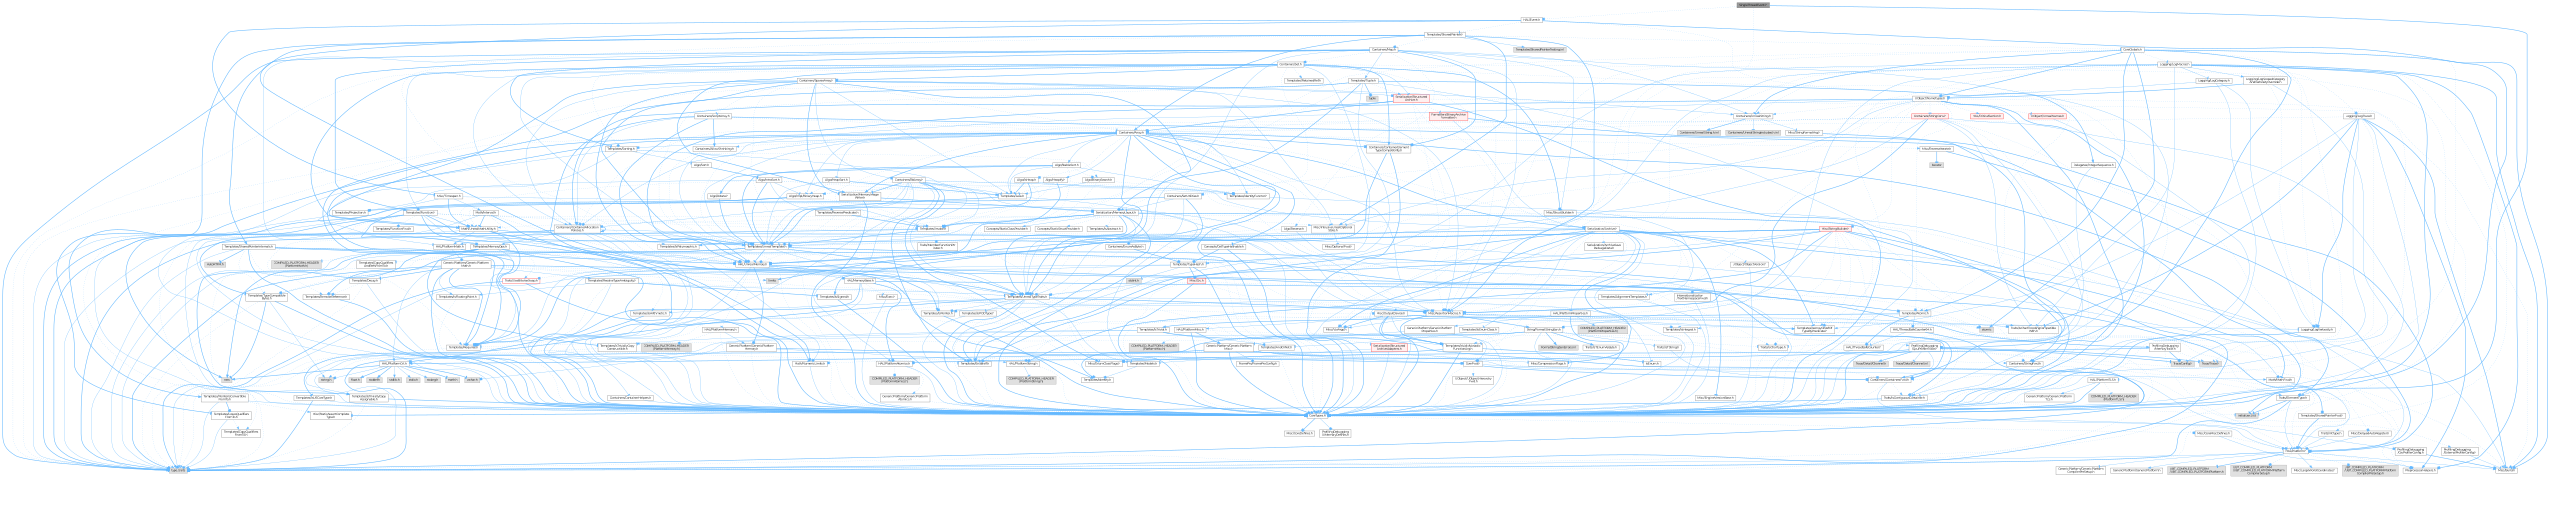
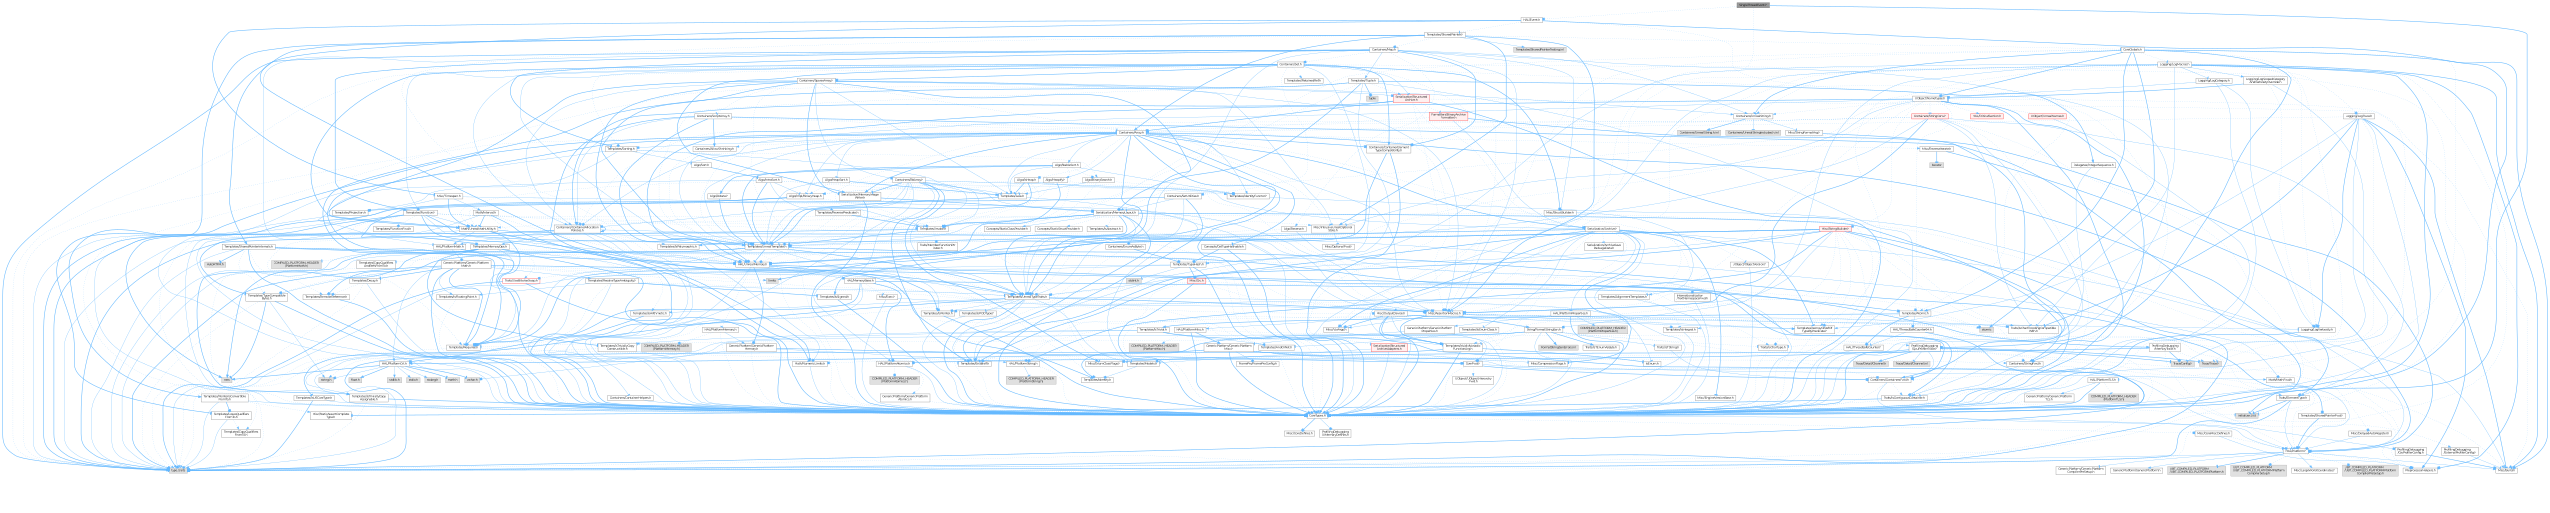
edge "UObject/NameTypes.h" -> "UObject/UnrealNames.h": reversed
edge "Serialization/Archive.h" -> "Math/MathFwd.h": removed
edge "GenericPlatform/GenericPlatform Misc.h" -> "Misc/EnumClassFlags.h": now "GenericPlatform/GenericPlatform Misc.h" -> "Templates/Models.h"
node "stddef.h": removed
node "Traits/IntType.h": removed
